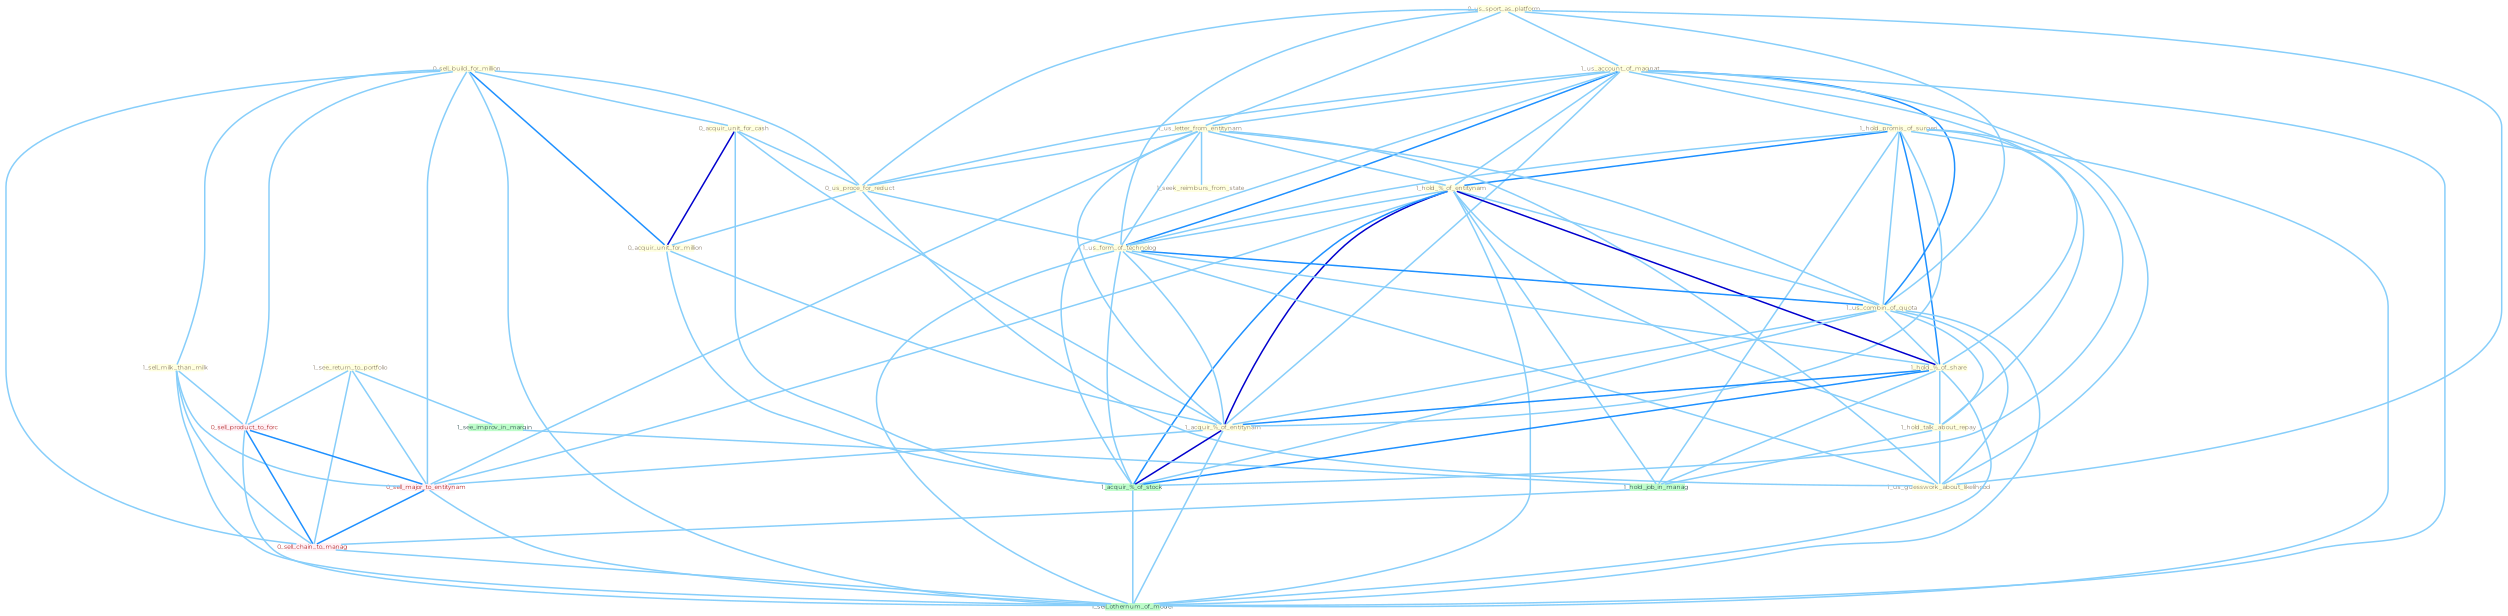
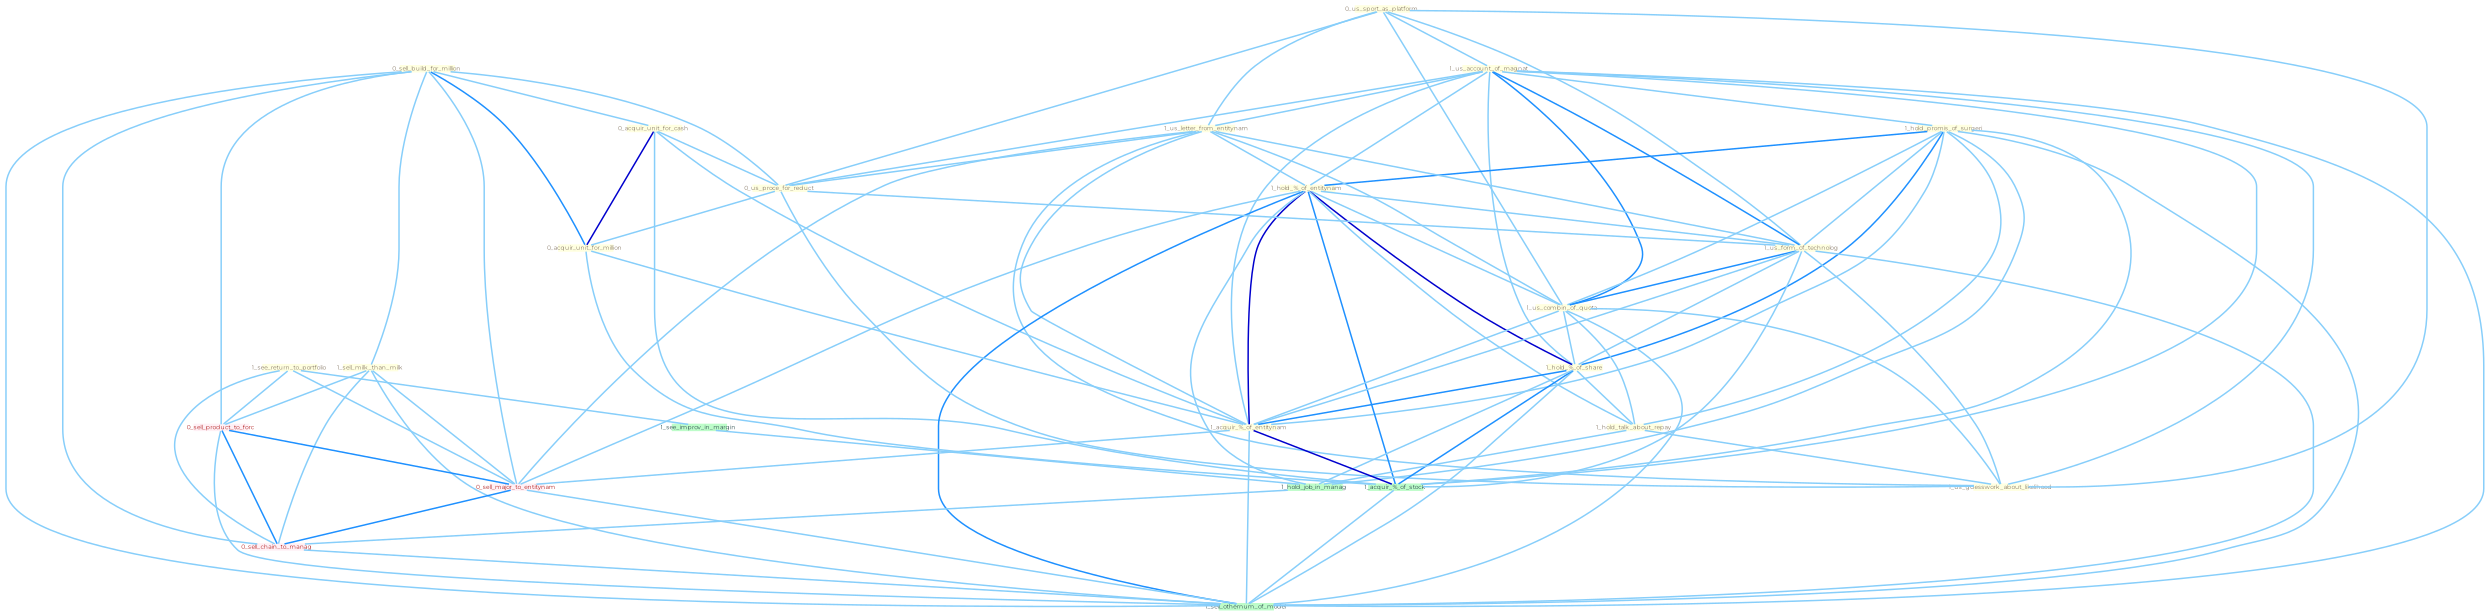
node "1_seek_reimburs_from_state": removed
edge "1_us_combin_of_quota" -- "1_acquir_%_of_stock": removed
edge "1_hold_%_of_entitynam" -- "1_sell_othernum_of_model": color #87cefa -> #1e90ff
